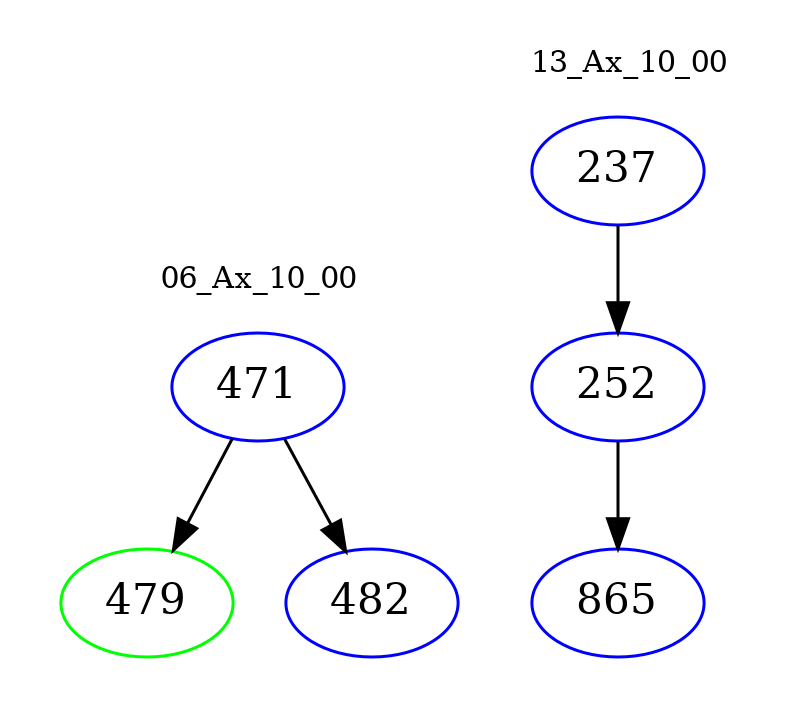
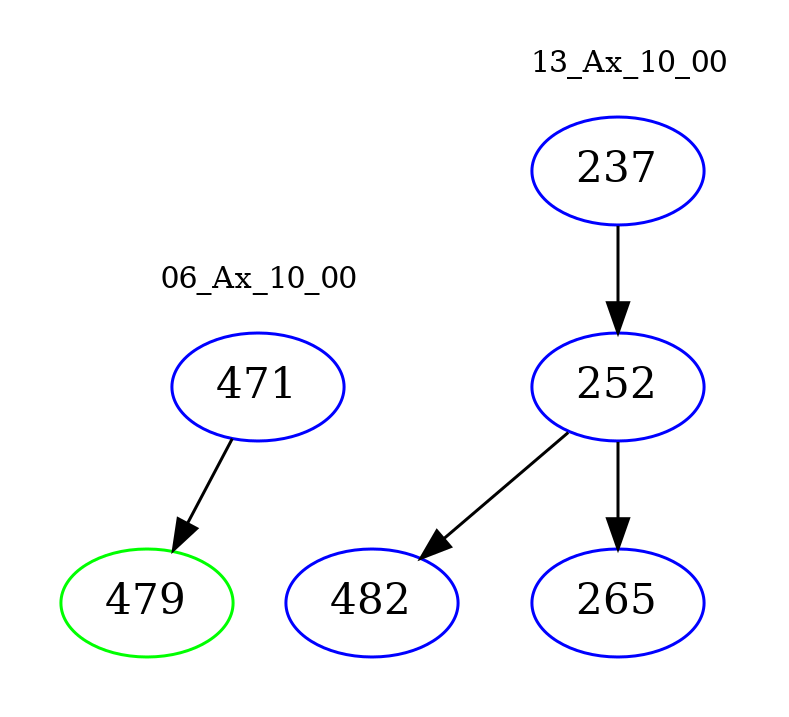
edge "471" -> "482": now "252" -> "482"
node "865": label "865" -> "265"
